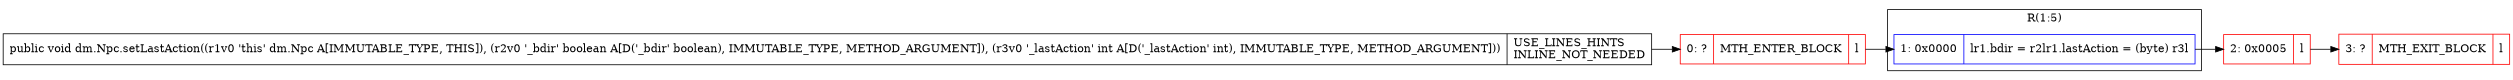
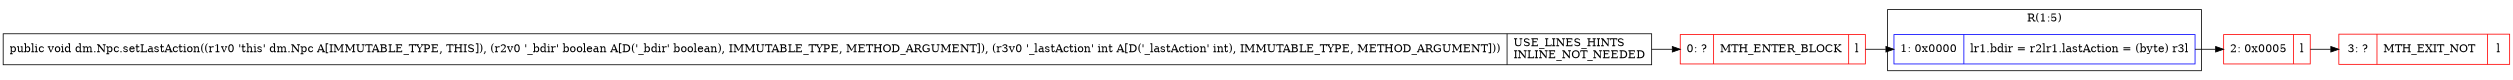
node "3: ?": text "MTH_EXIT_BLOCK" -> "MTH_EXIT_NOT"
